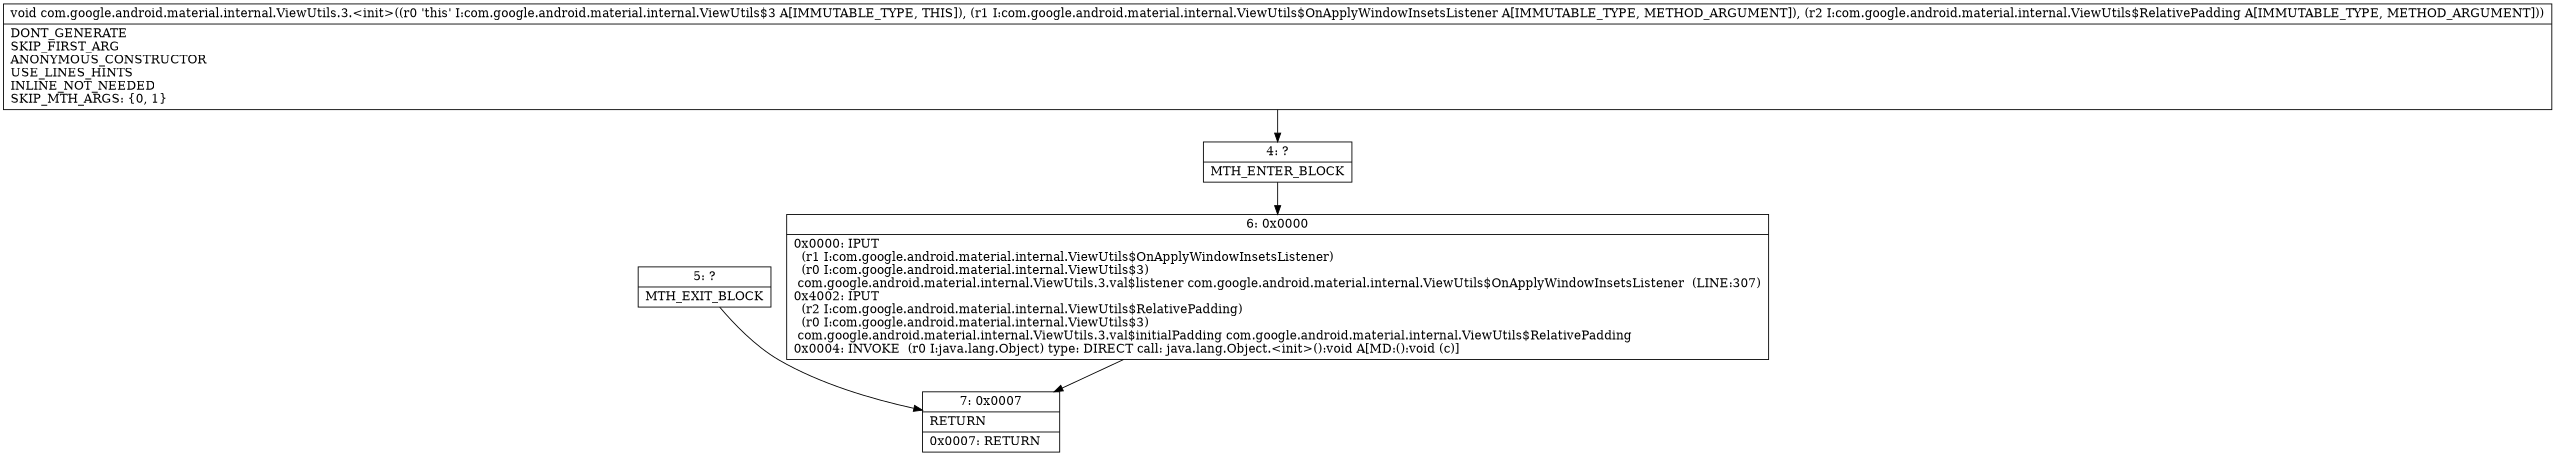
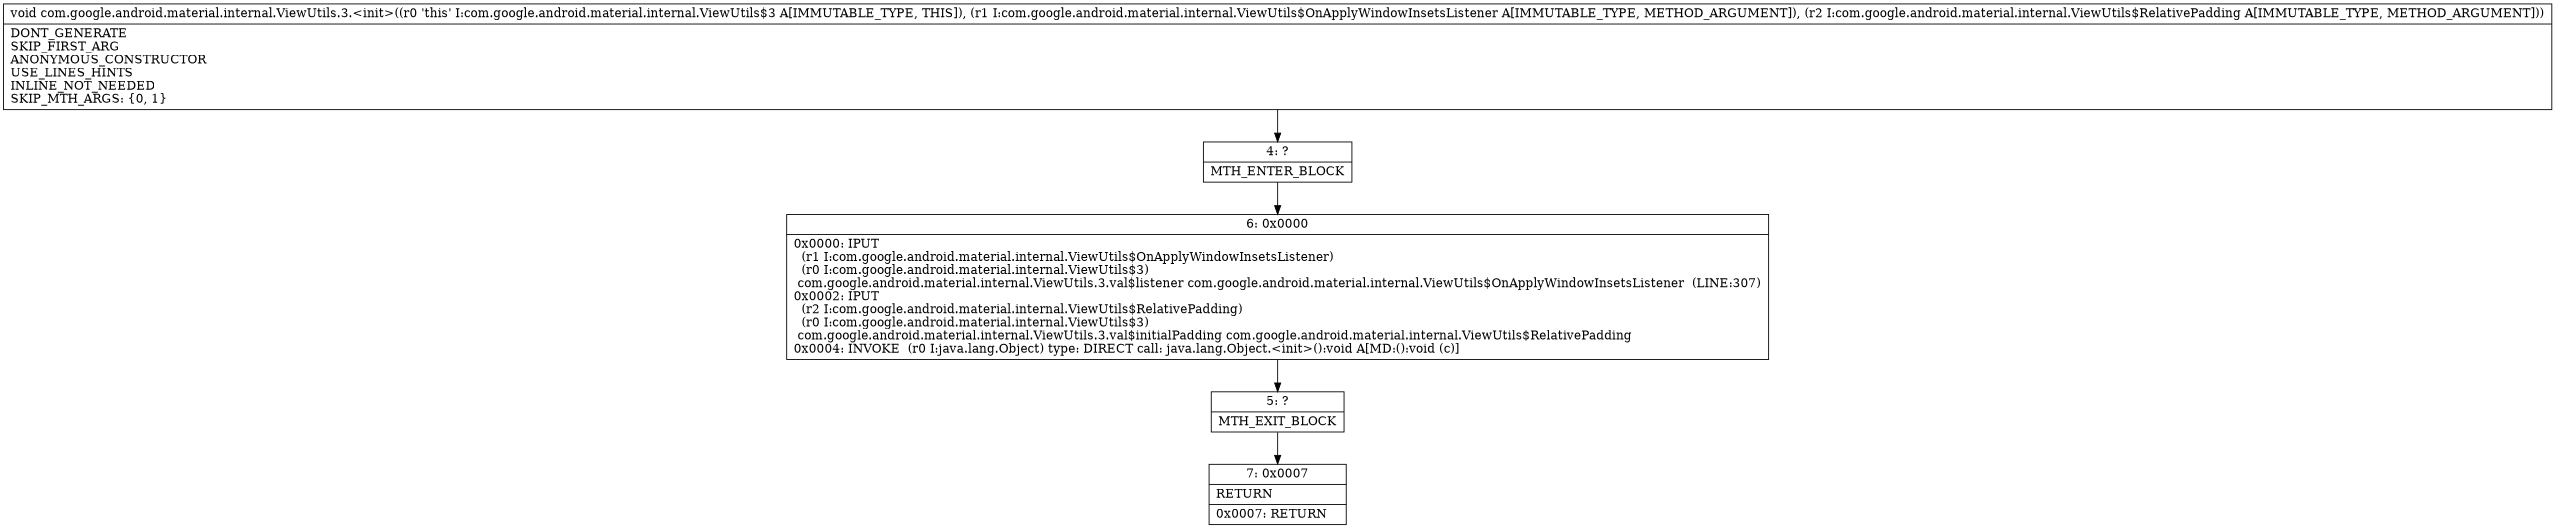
node "6: 0x0000": text "0x4002: IPUT" -> "0x0002: IPUT"
edge "6: 0x0000" -> "7: 0x0007": now "6: 0x0000" -> "5: ?"
